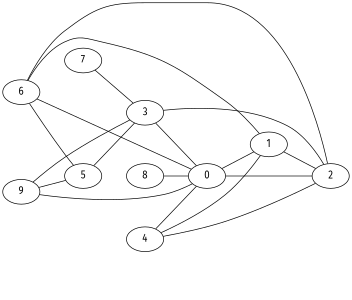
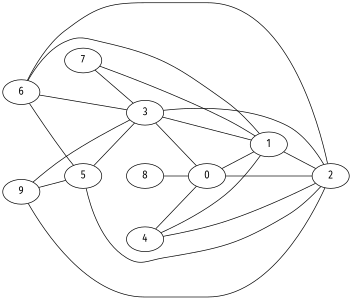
edge "7" -- "1": added
edge "3" -- "1": added
edge "6" -- "0": now "6" -- "3"
edge "0" -- "9": now "2" -- "9"
edge "5" -- "2": added
